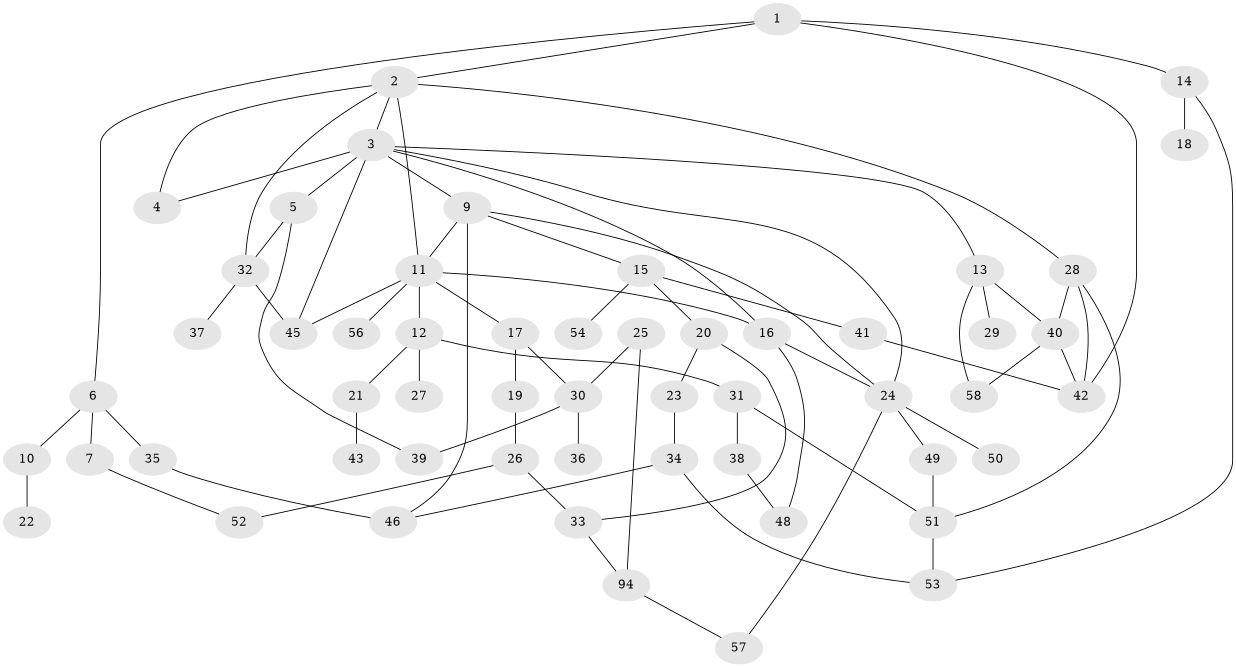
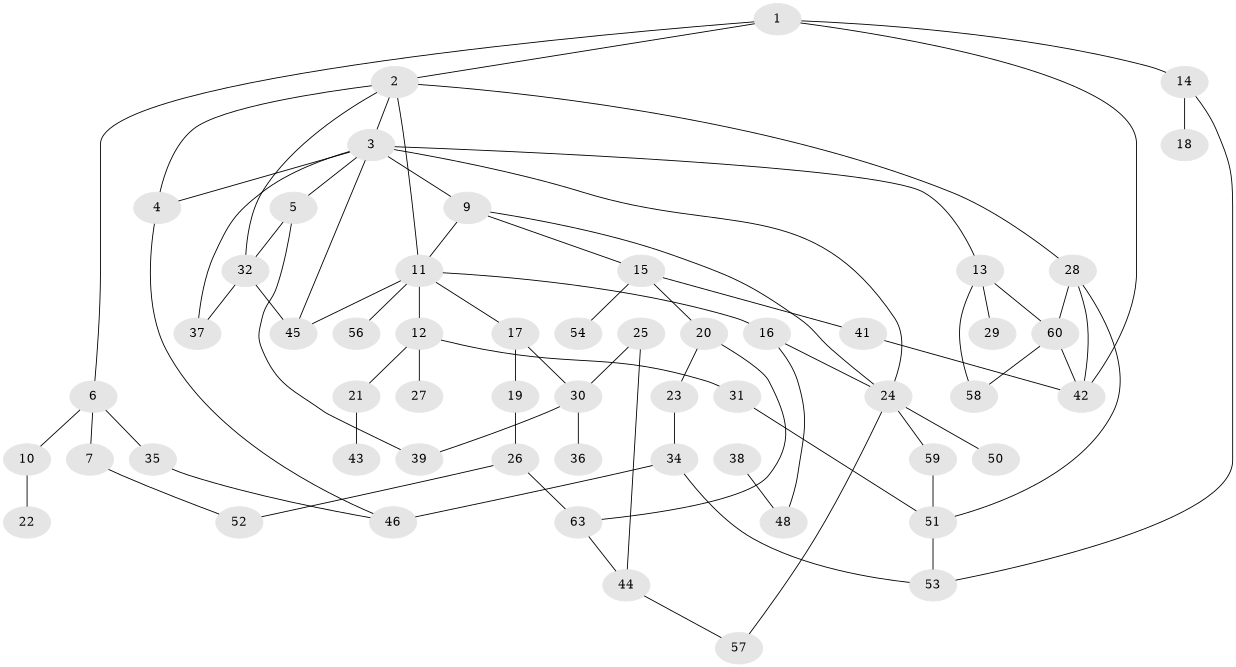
edge "3" -- "16": now "3" -- "37"
node "40": label "40" -> "60"
edge "9" -- "46": now "4" -- "46"
edge "31" -- "38": removed
node "49": label "49" -> "59"
node "33": label "33" -> "63"
node "94": label "94" -> "44"
